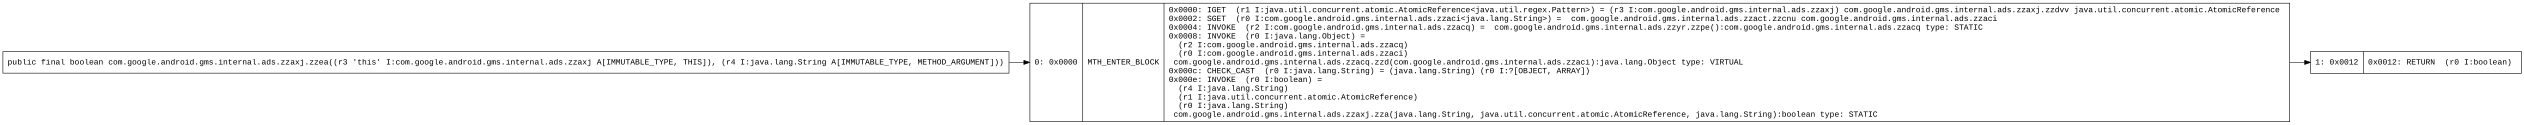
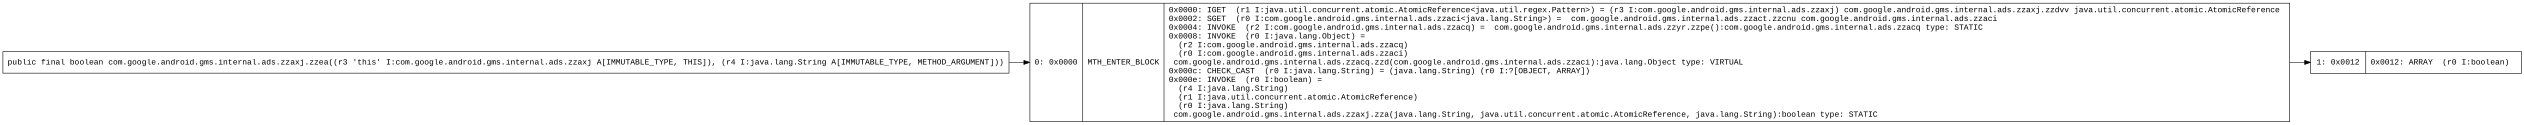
node "1: 0x0012": text "0x0012: RETURN  (r0 I:boolean)" -> "0x0012: ARRAY  (r0 I:boolean)"
